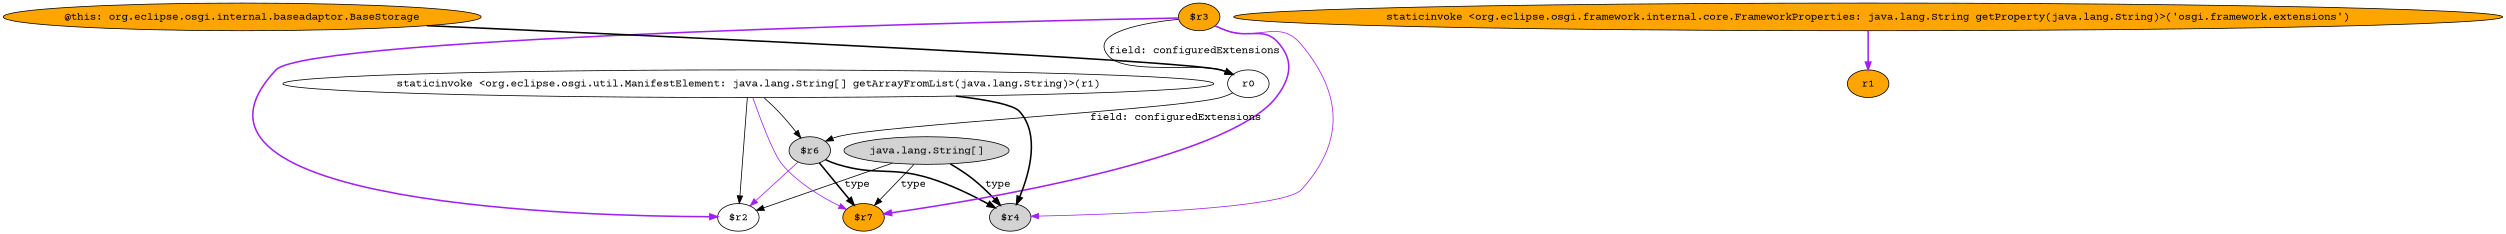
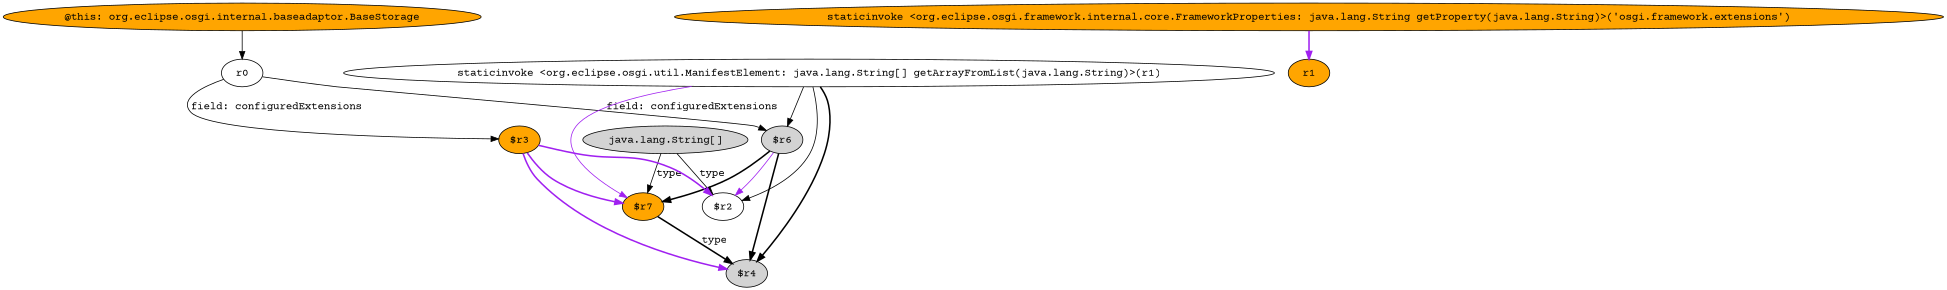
edge "@this: org.eclipse.osgi.internal.baseadaptor.BaseStorage" -> "r0": style bold -> solid
edge "$r3" -> "r0": reversed
edge "java.lang.String[]" -> "$r4": now "$r7" -> "$r4"
edge "$r3" -> "$r4": style solid -> bold
